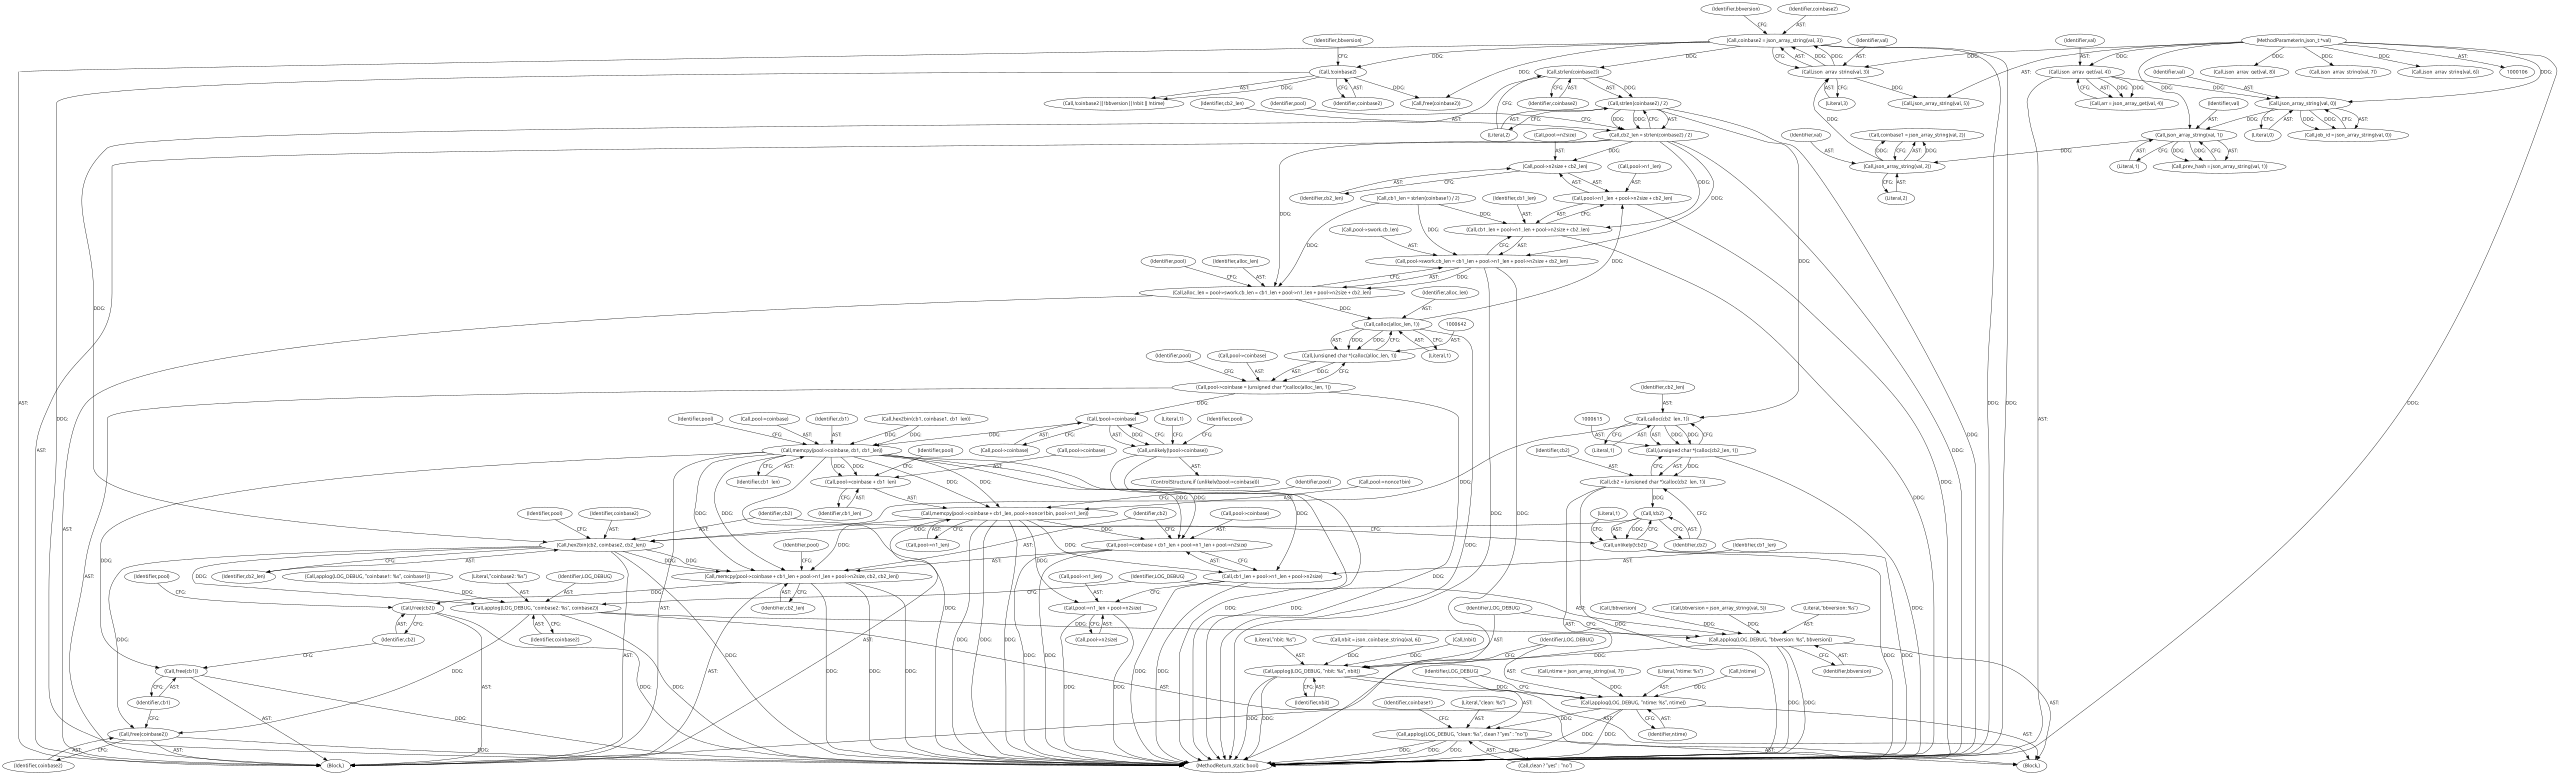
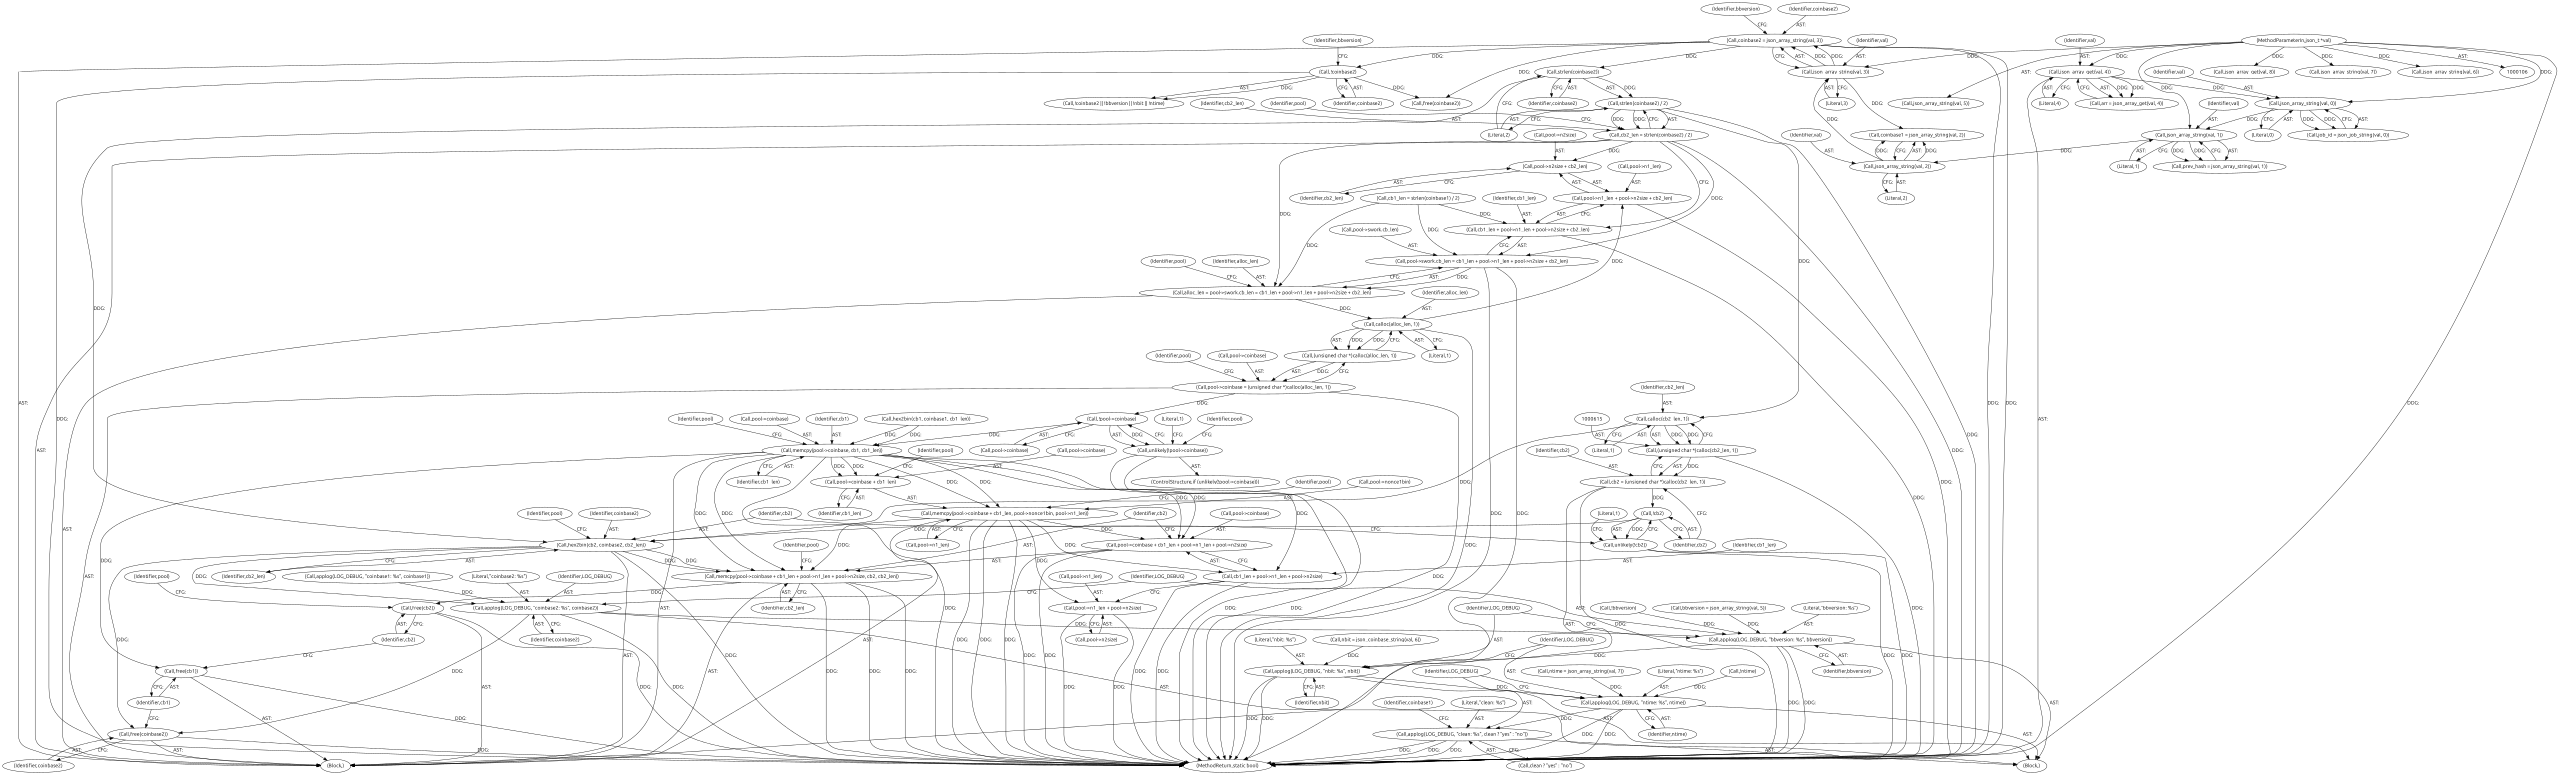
edge "(Call,json_array_string(val, 3))" -> "(Call,json_array_string(val, 5))": now "(Call,json_array_string(val, 3))" -> "(Call,coinbase1 = json_array_string(val, 2))"
node "(Literal,4)": added
node "(Call,job_id = json_array_string(val, 0))": label "(Call,job_id = json_array_string(val, 0))" -> "(Call,job_id = json_job_string(val, 0))"
edge "(Call,cb2_len = strlen(coinbase2) / 2)" -> "(Call,cb1_len + pool->n1_len + pool->n2size + cb2_len)": label "DDG: " -> "CFG: "
node "1000642": removed
node "(Call,!nbit)": removed
